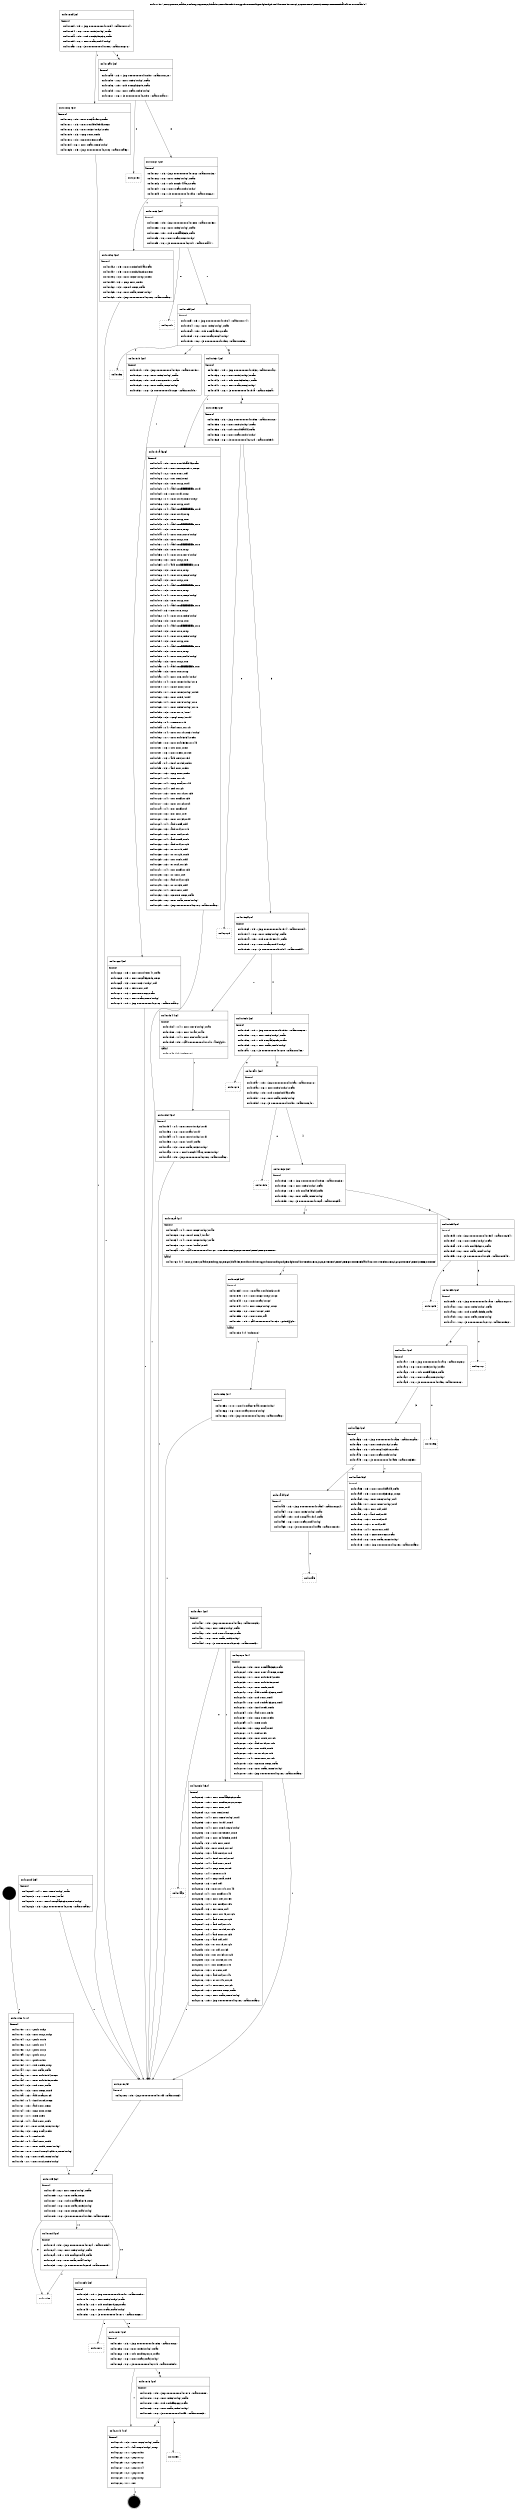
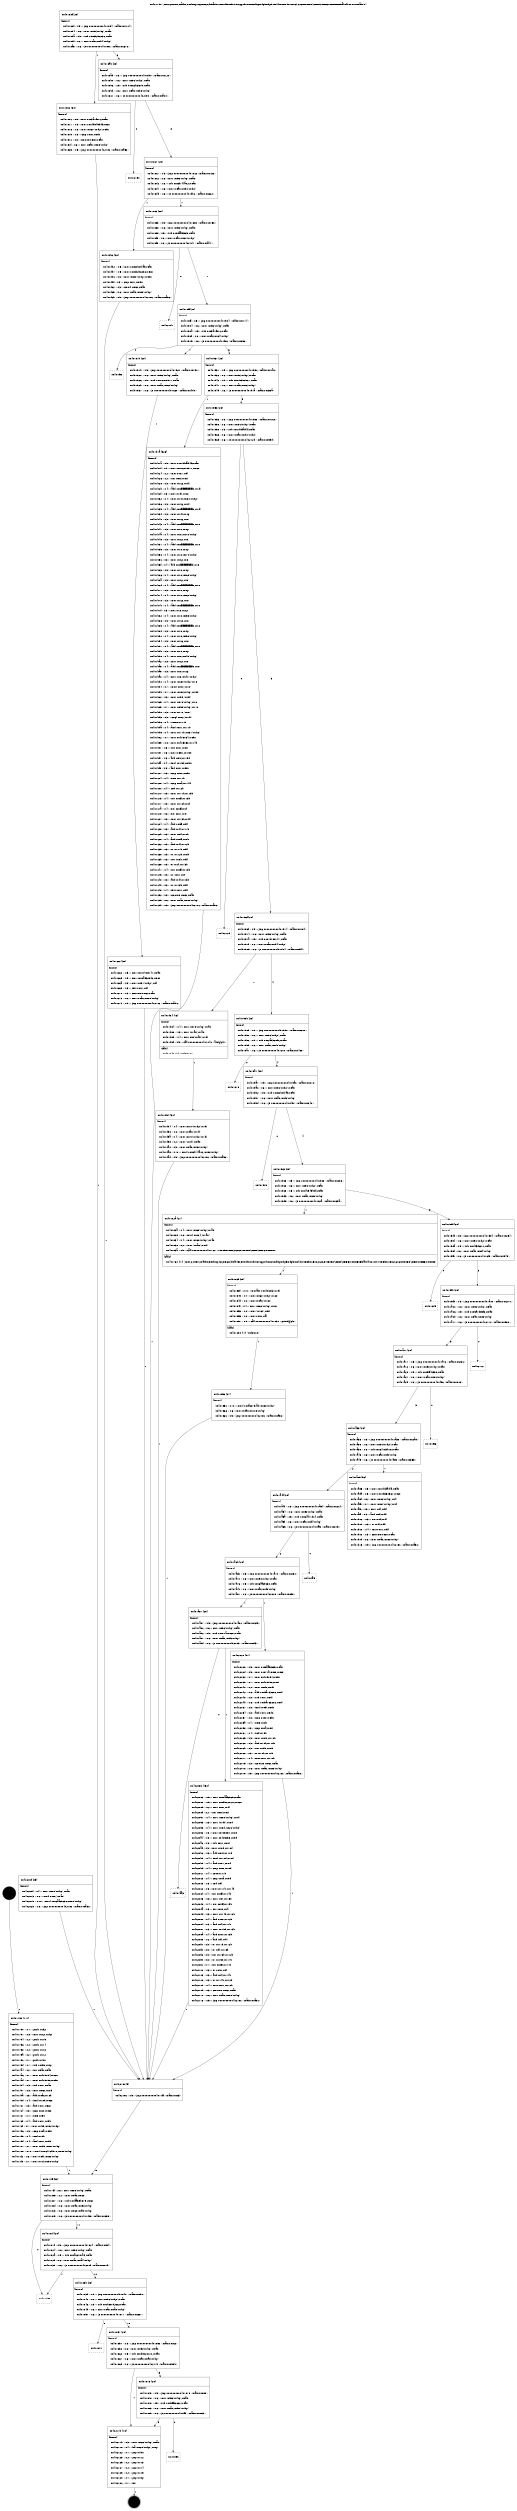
node "0x401a6b [28]": added
edge "0x4017ff [32]" -> "0x40183b [28]": now "0x40181f [28]" -> "0x40183b [28]"
